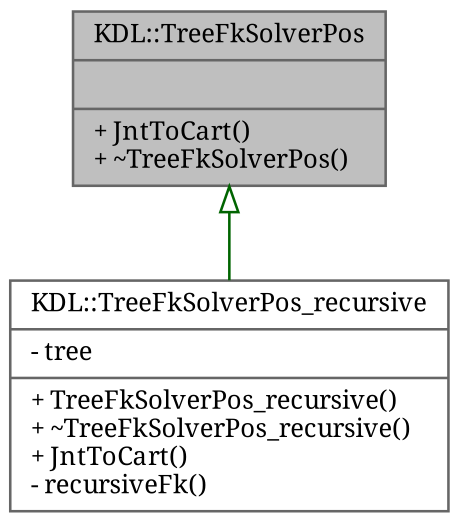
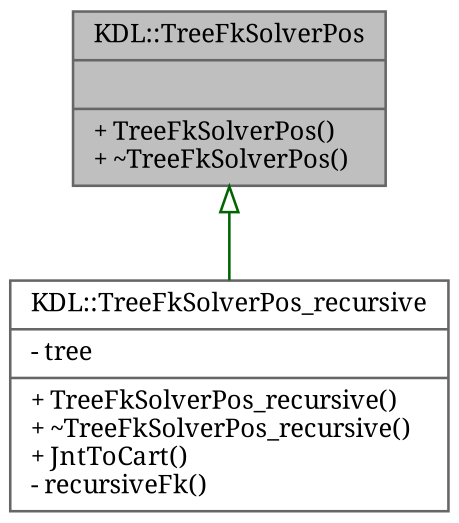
node "KDL::TreeFkSolverPos": text "+ JntToCart()" -> "+ TreeFkSolverPos()"
